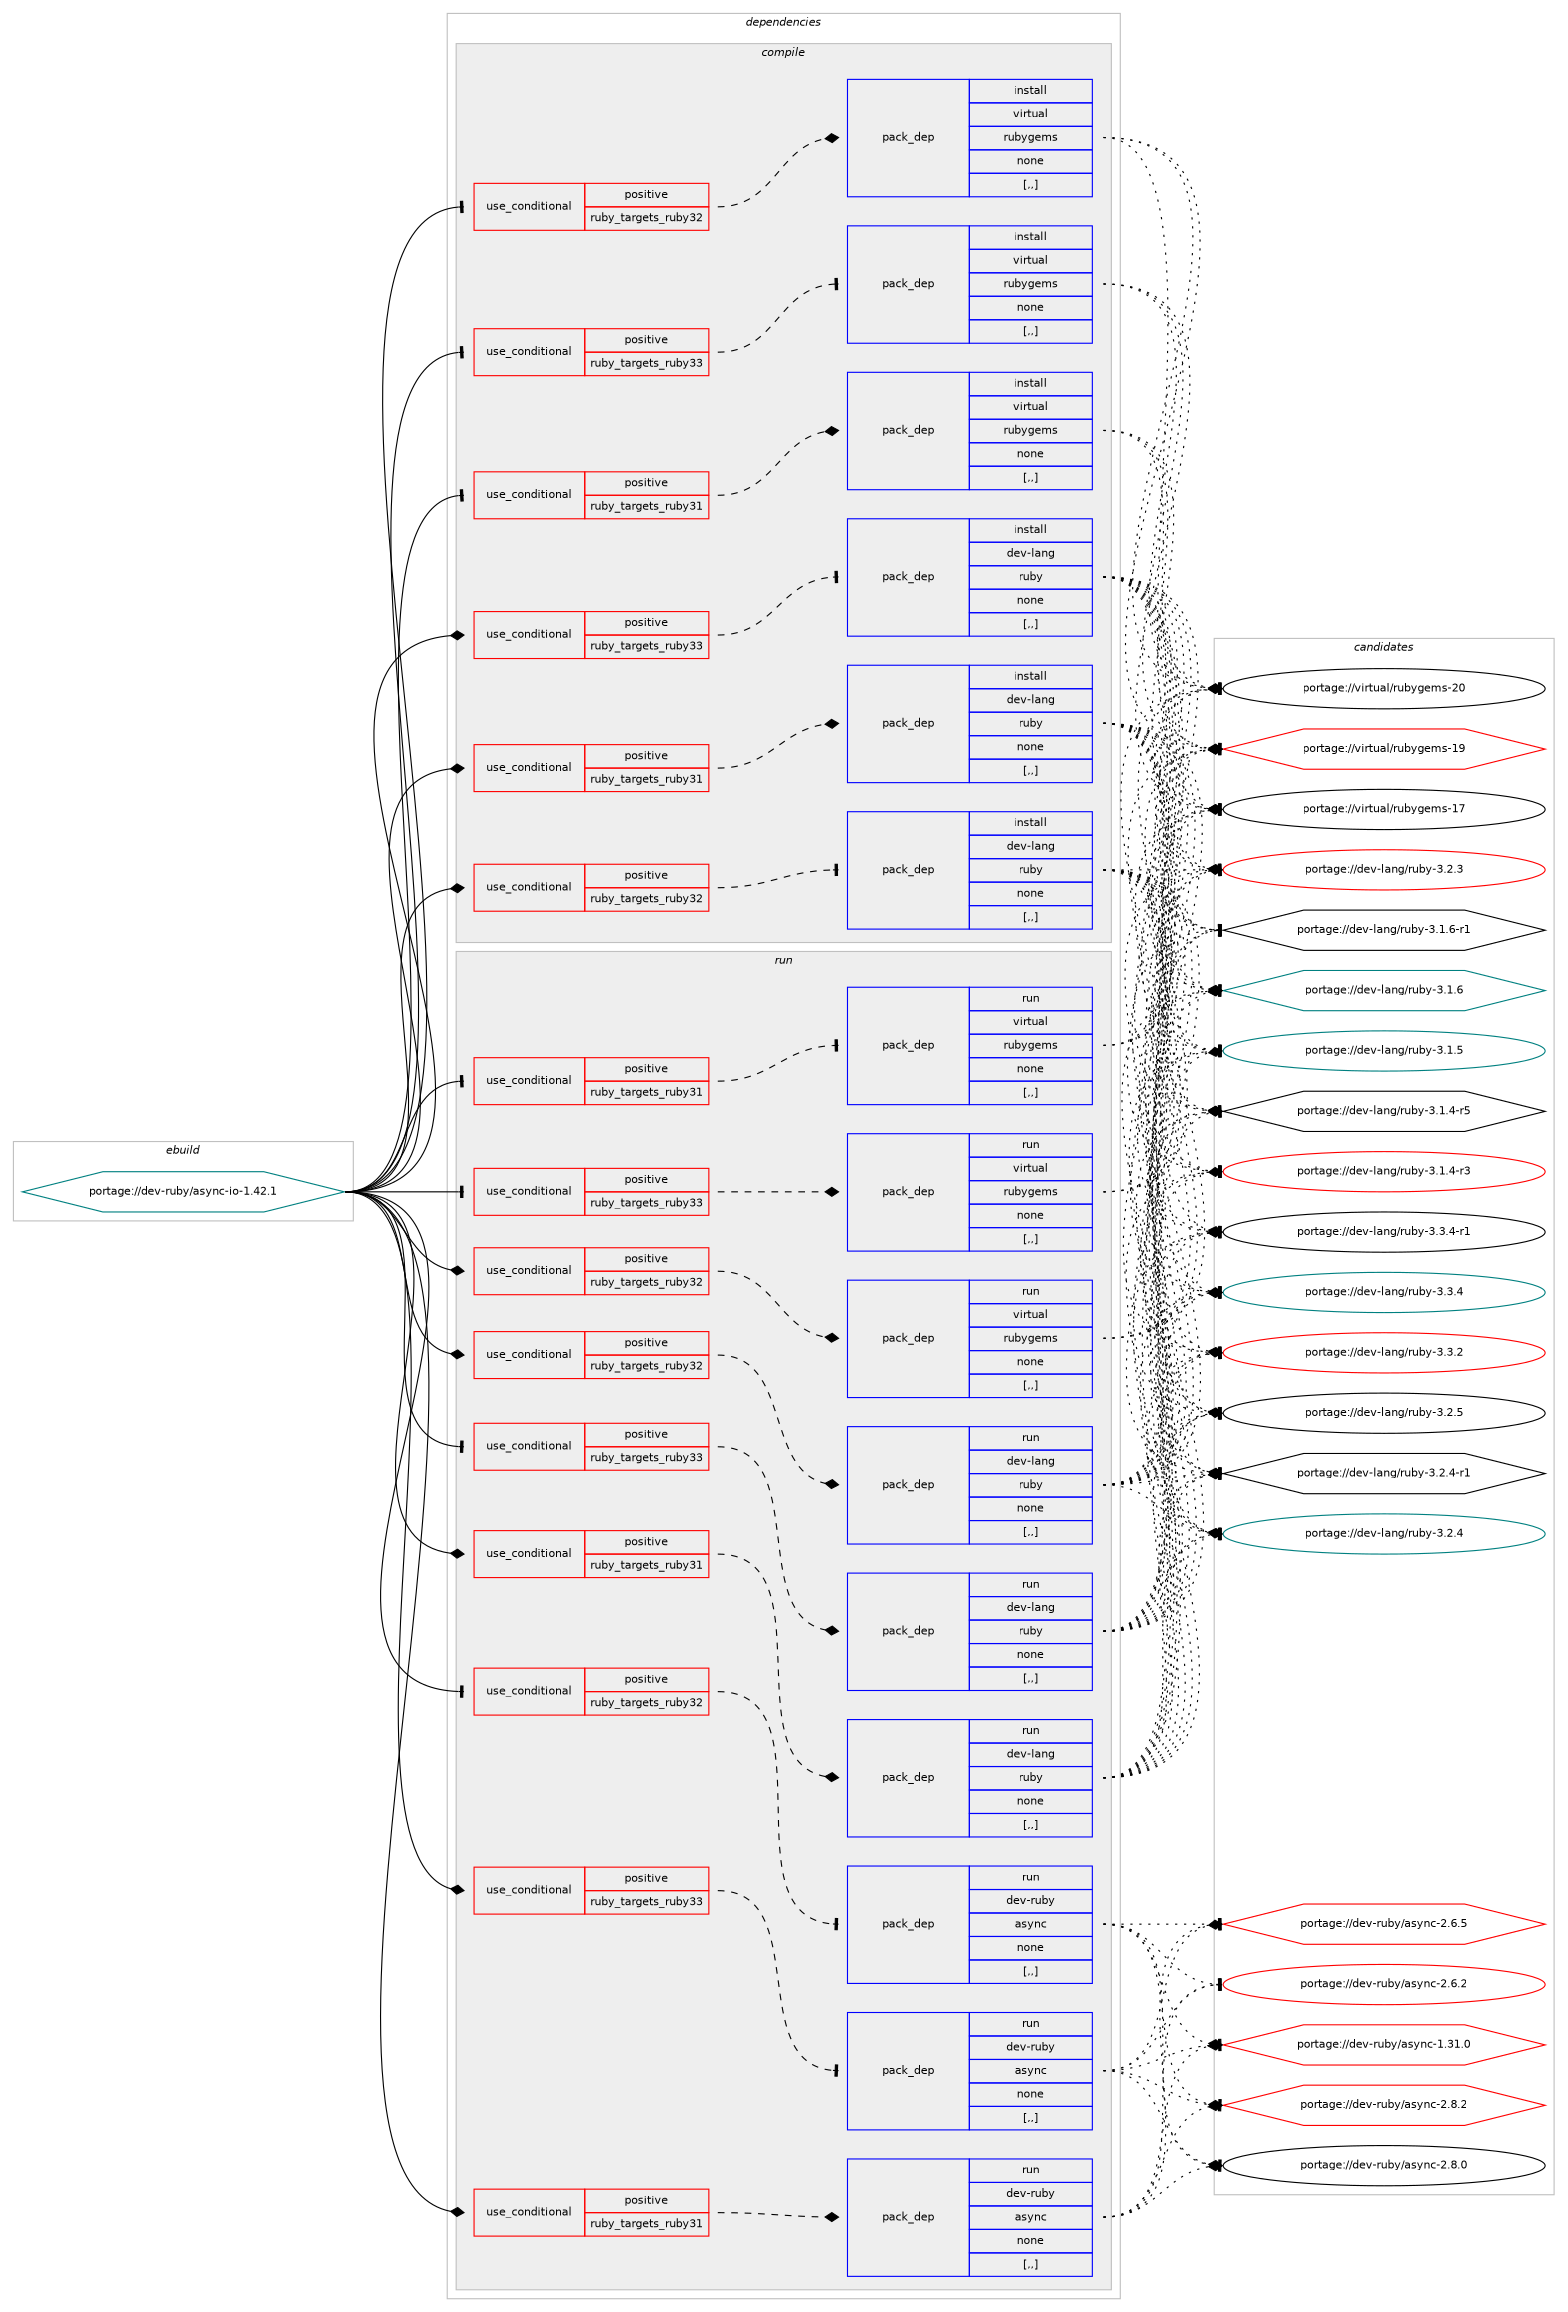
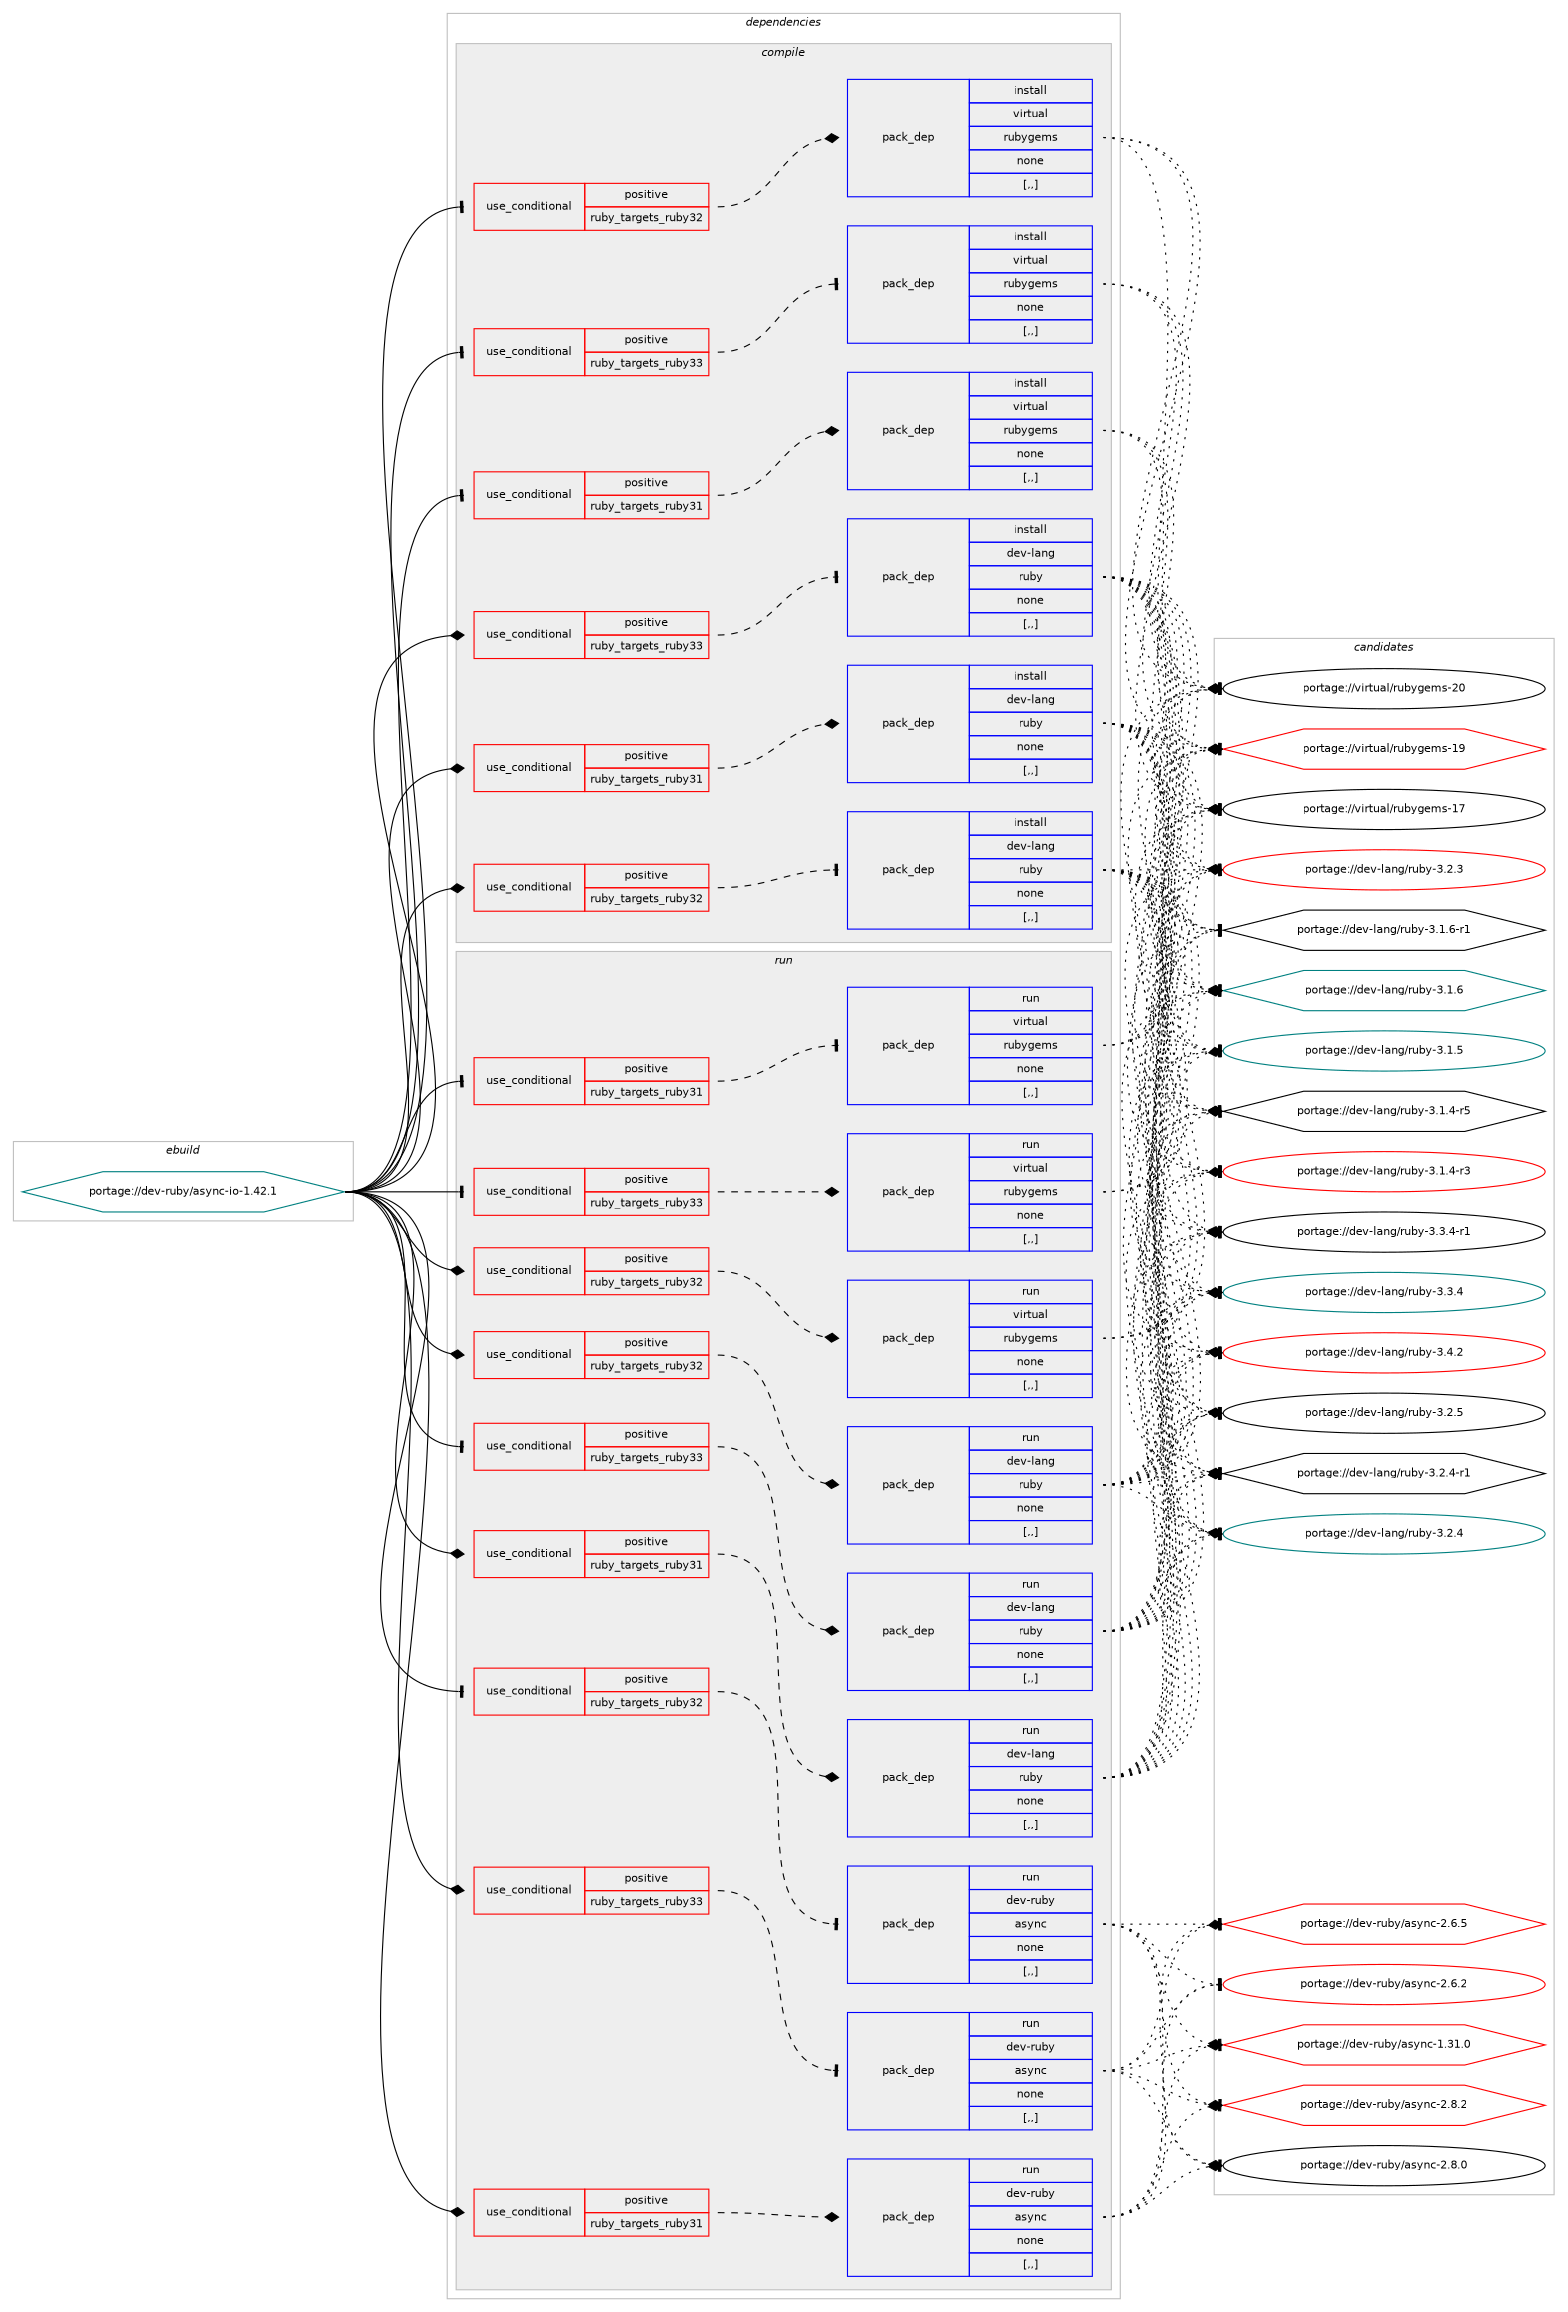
node "portage://dev-lang/ruby-3.3.2": label "portage://dev-lang/ruby-3.3.2" -> "portage://dev-lang/ruby-3.4.2"
